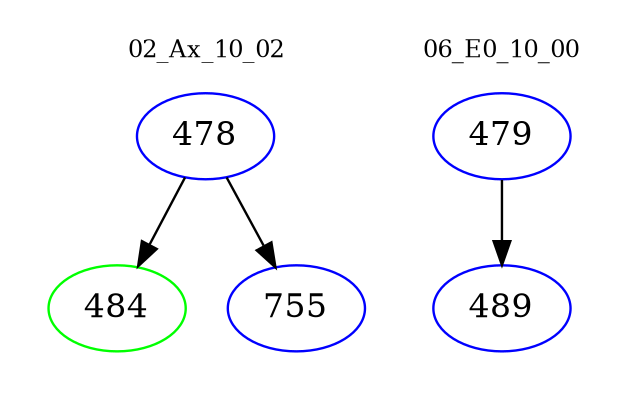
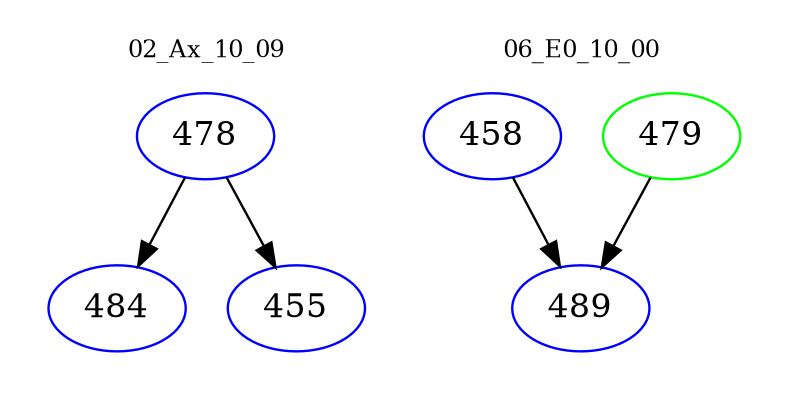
cluster "02_Ax_10_02": label "02_Ax_10_02" -> "02_Ax_10_09"
node "458": added
node "479": color blue -> green
node "484": color green -> blue
node "755": label "755" -> "455"
